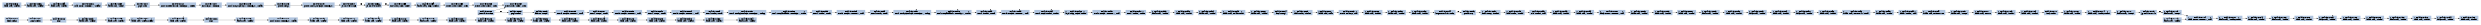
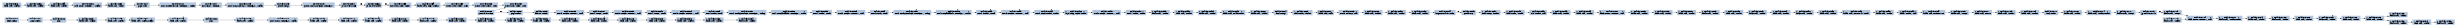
edge "0x47970130 addb %al, (%eax)" -> "0x47970132 addb %al, (%eax)": now "0x4797012e addb %al, (%eax)" -> "0x47970132 addb %al, (%eax)"
